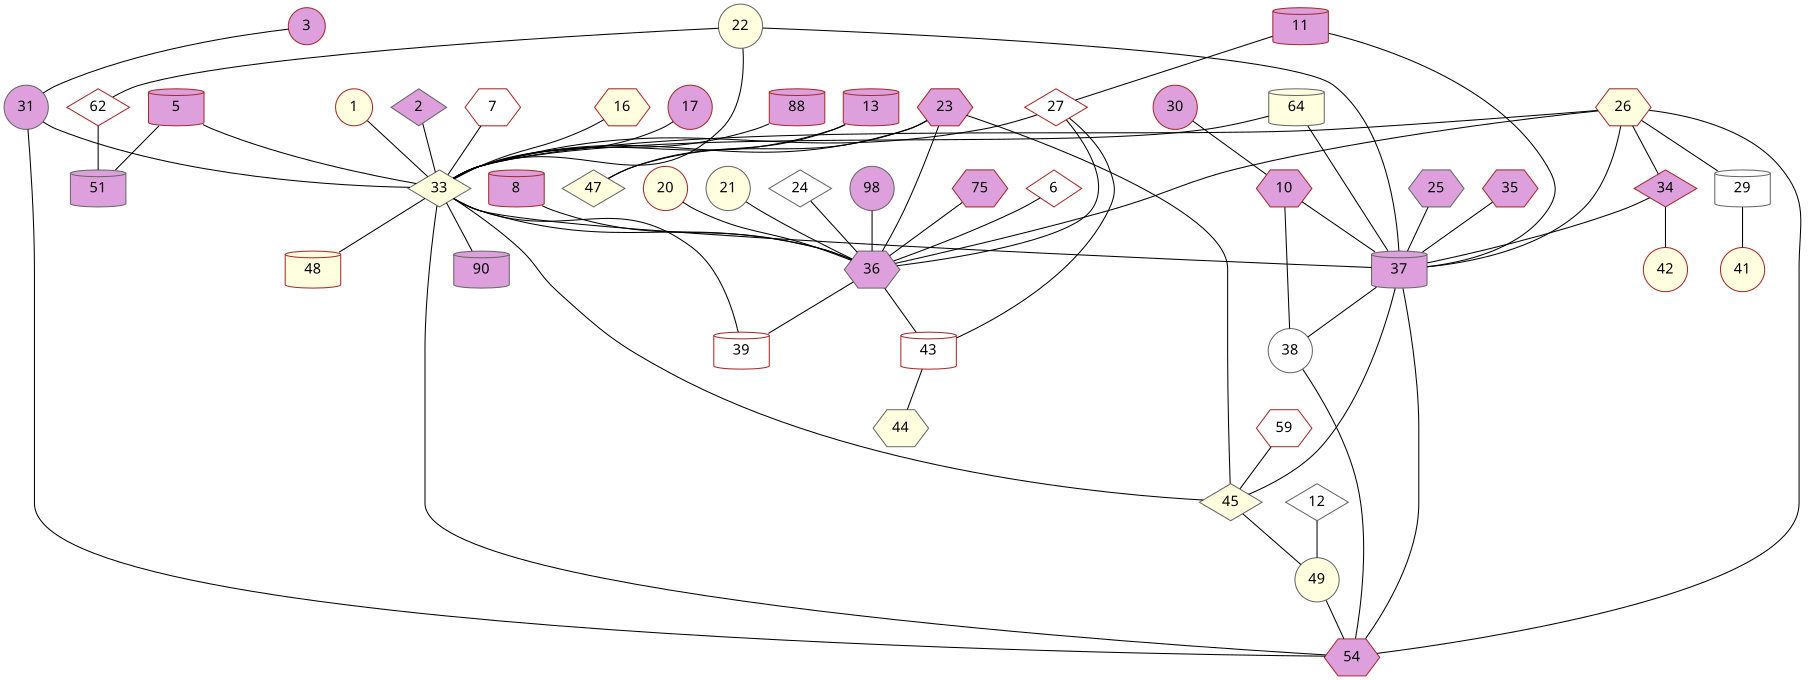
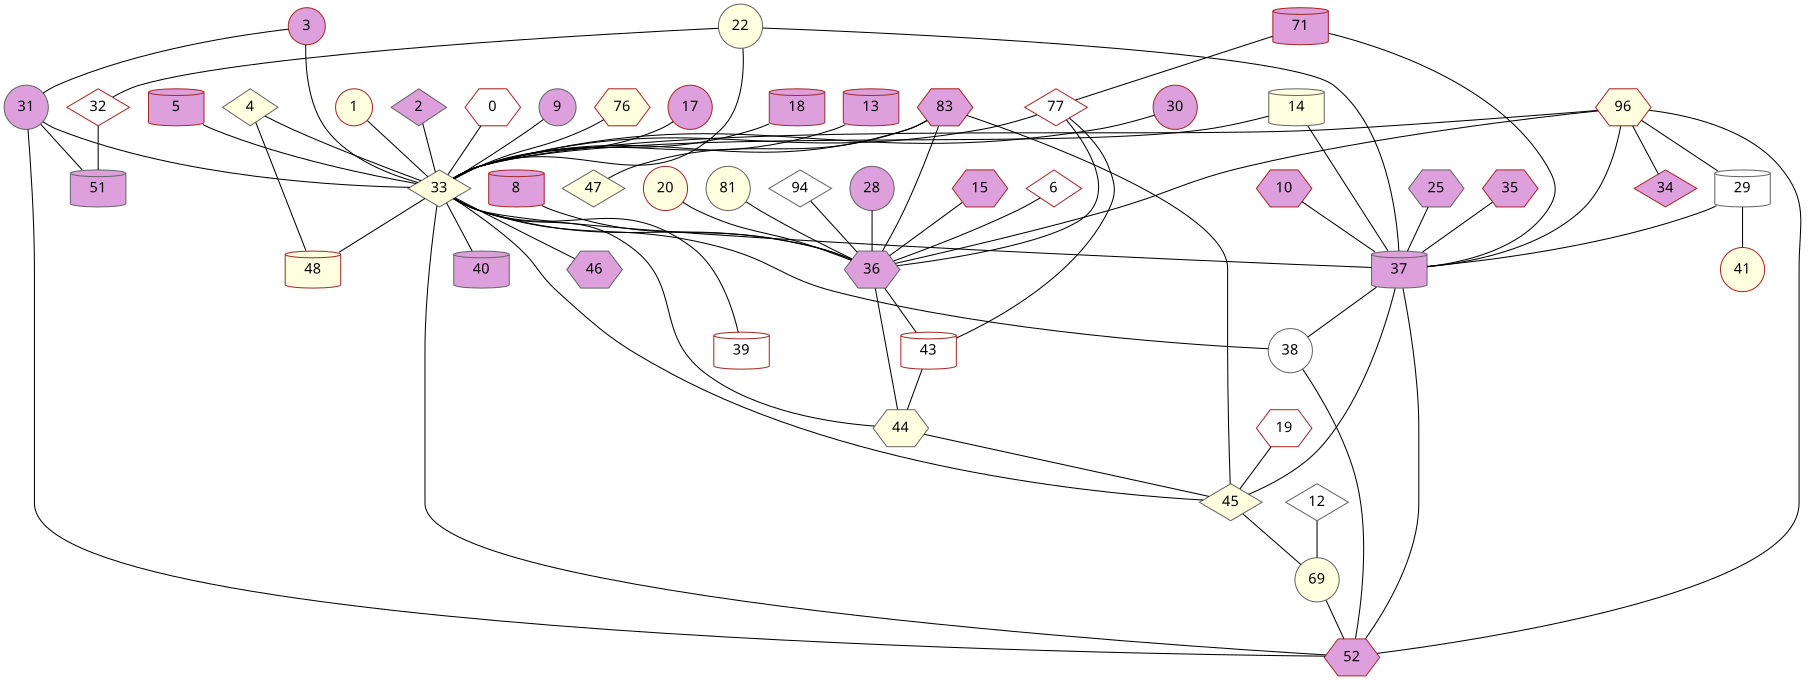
node "11": label "11" -> "71"
node "62": label "62" -> "32"
node "4": added
node "7": label "7" -> "0"
node "9": added
node "16": label "16" -> "76"
node "88": label "88" -> "18"
node "23": label "23" -> "83"
node "27": label "27" -> "77"
node "64": label "64" -> "14"
node "26": label "26" -> "96"
edge "3" -- "33": added
edge "5" -- "51": now "31" -- "51"
edge "30" -- "10": now "30" -- "33"
edge "13" -- "47": removed
node "21": label "21" -> "81"
node "24": label "24" -> "94"
node "98": label "98" -> "28"
node "75": label "75" -> "15"
edge "34" -- "37": now "29" -- "37"
node "90": label "90" -> "40"
node "46": added
node "42": removed
edge "10" -- "38": now "33" -- "38"
edge "33" -- "44": added
edge "36" -- "39": now "36" -- "44"
node "59": label "59" -> "19"
edge "44" -- "45": added
node "49": label "49" -> "69"
node "54": label "54" -> "52"
